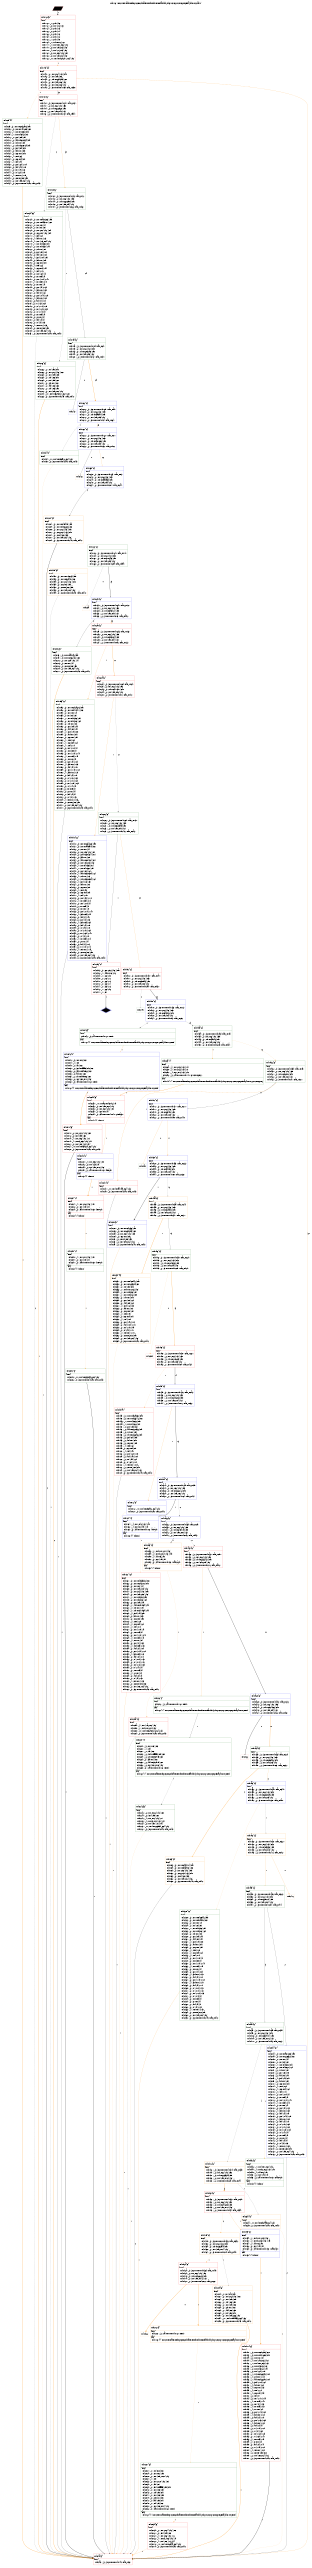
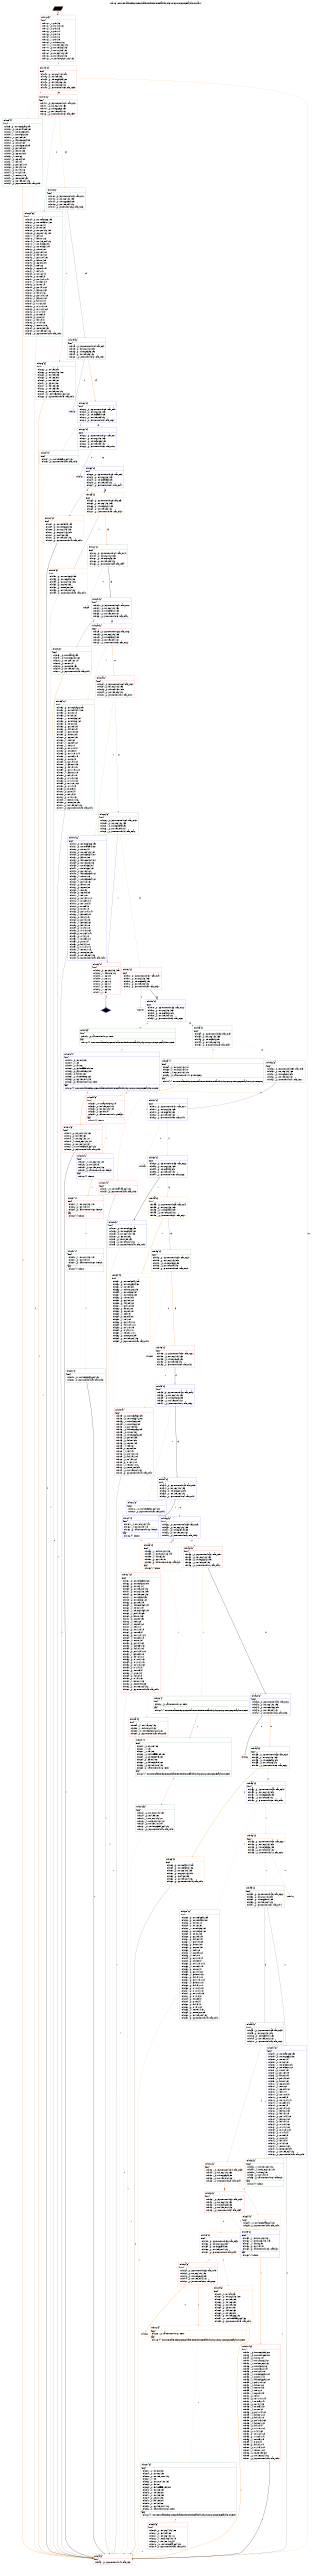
node "0x40185a [28]": added
